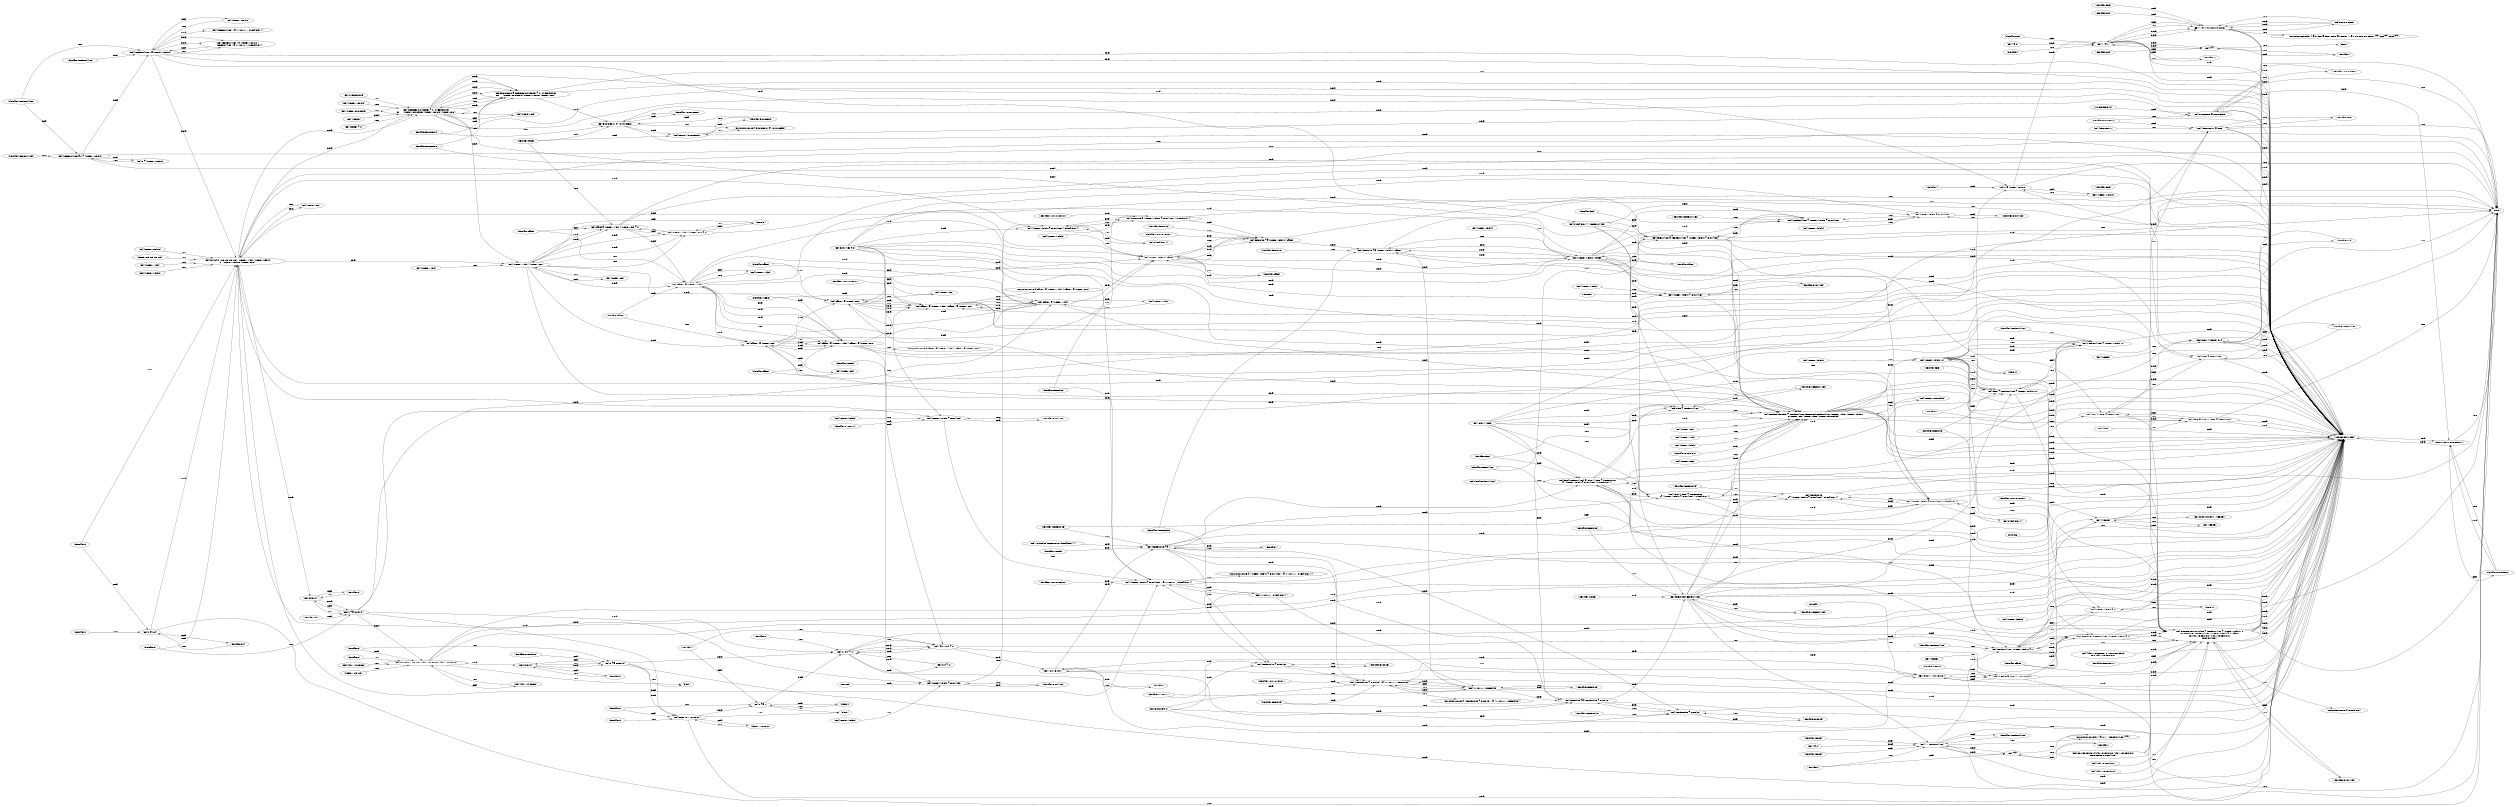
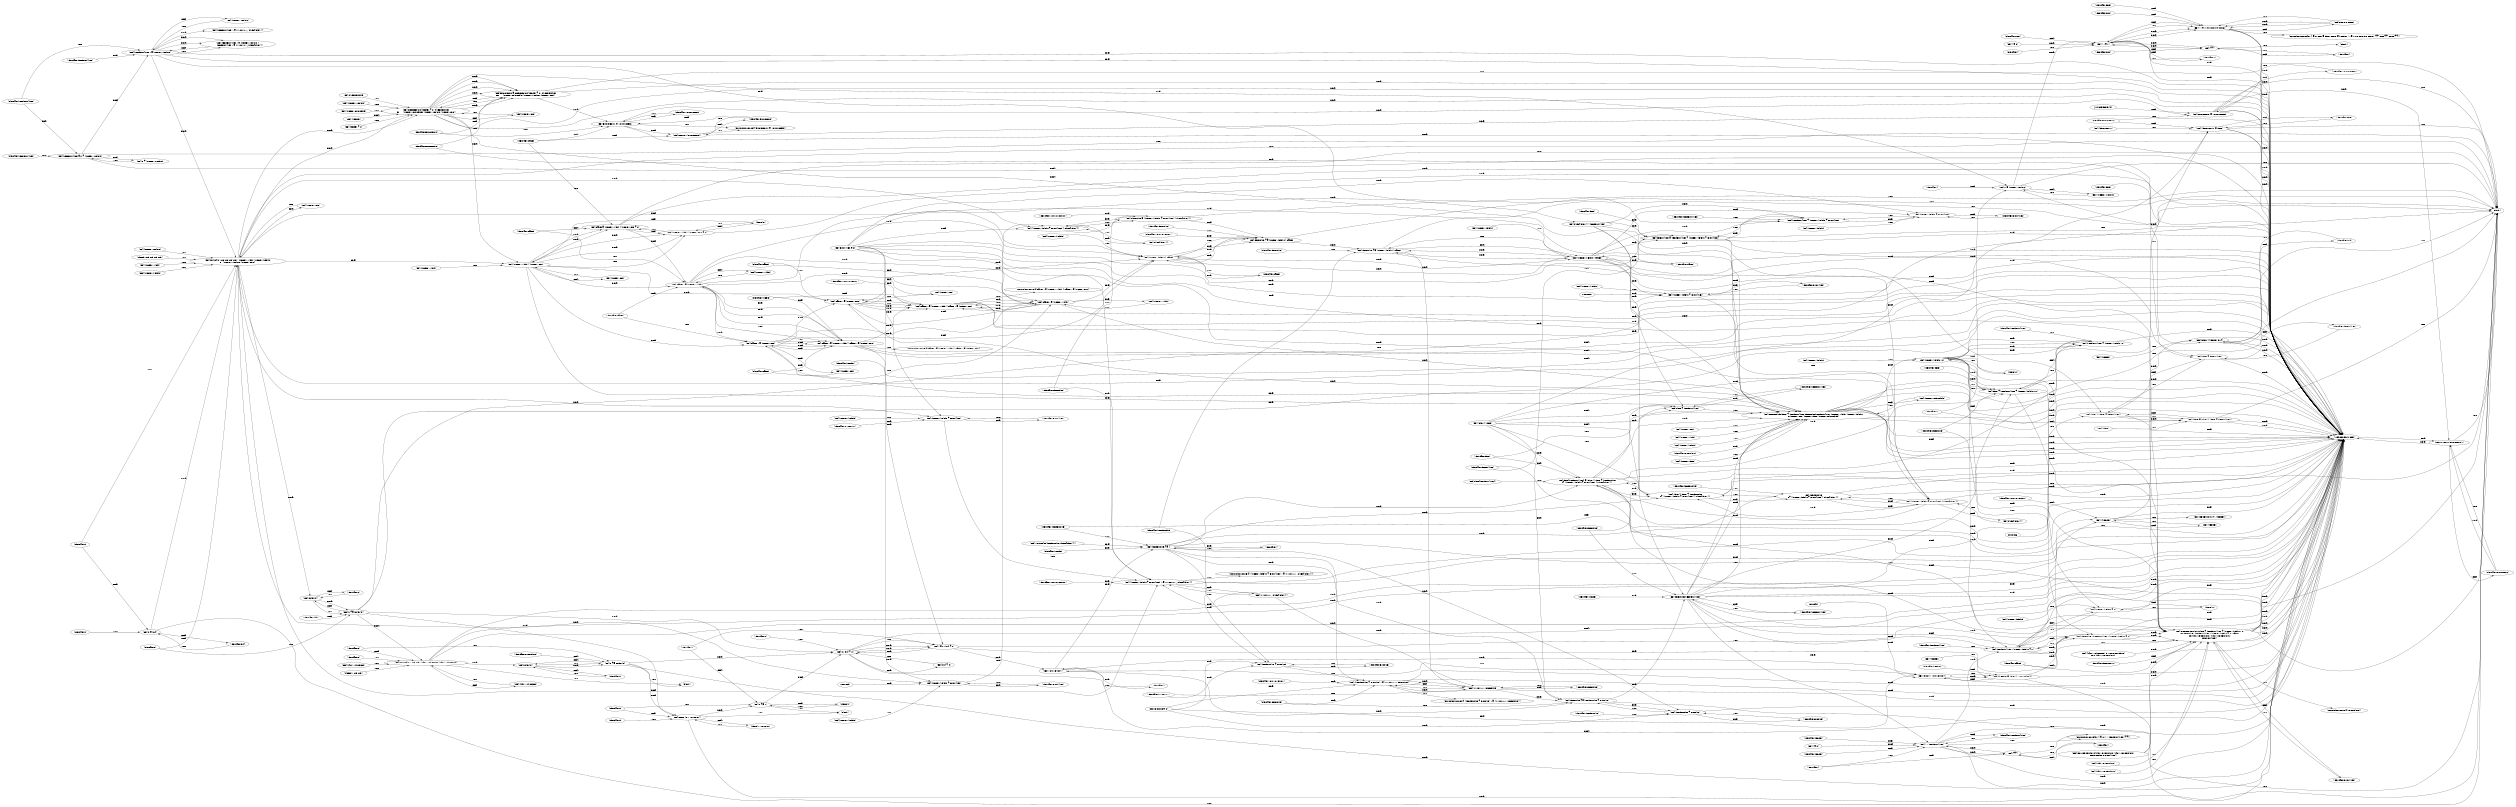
node "(Call,ErrorStatus = ErrorStatus)": label "(Call,ErrorStatus = ErrorStatus)" -> "(Call,ErrorStatus = XpmSuccess)"
node "(ControlStructure,if (!*header))": label "(ControlStructure,if (!*header))" -> "(CountExtensions,if (!*header))"
edge "1000291" -> "(Call,(char *) XpmMalloc(l))": label "AST: " -> "DDG: "
